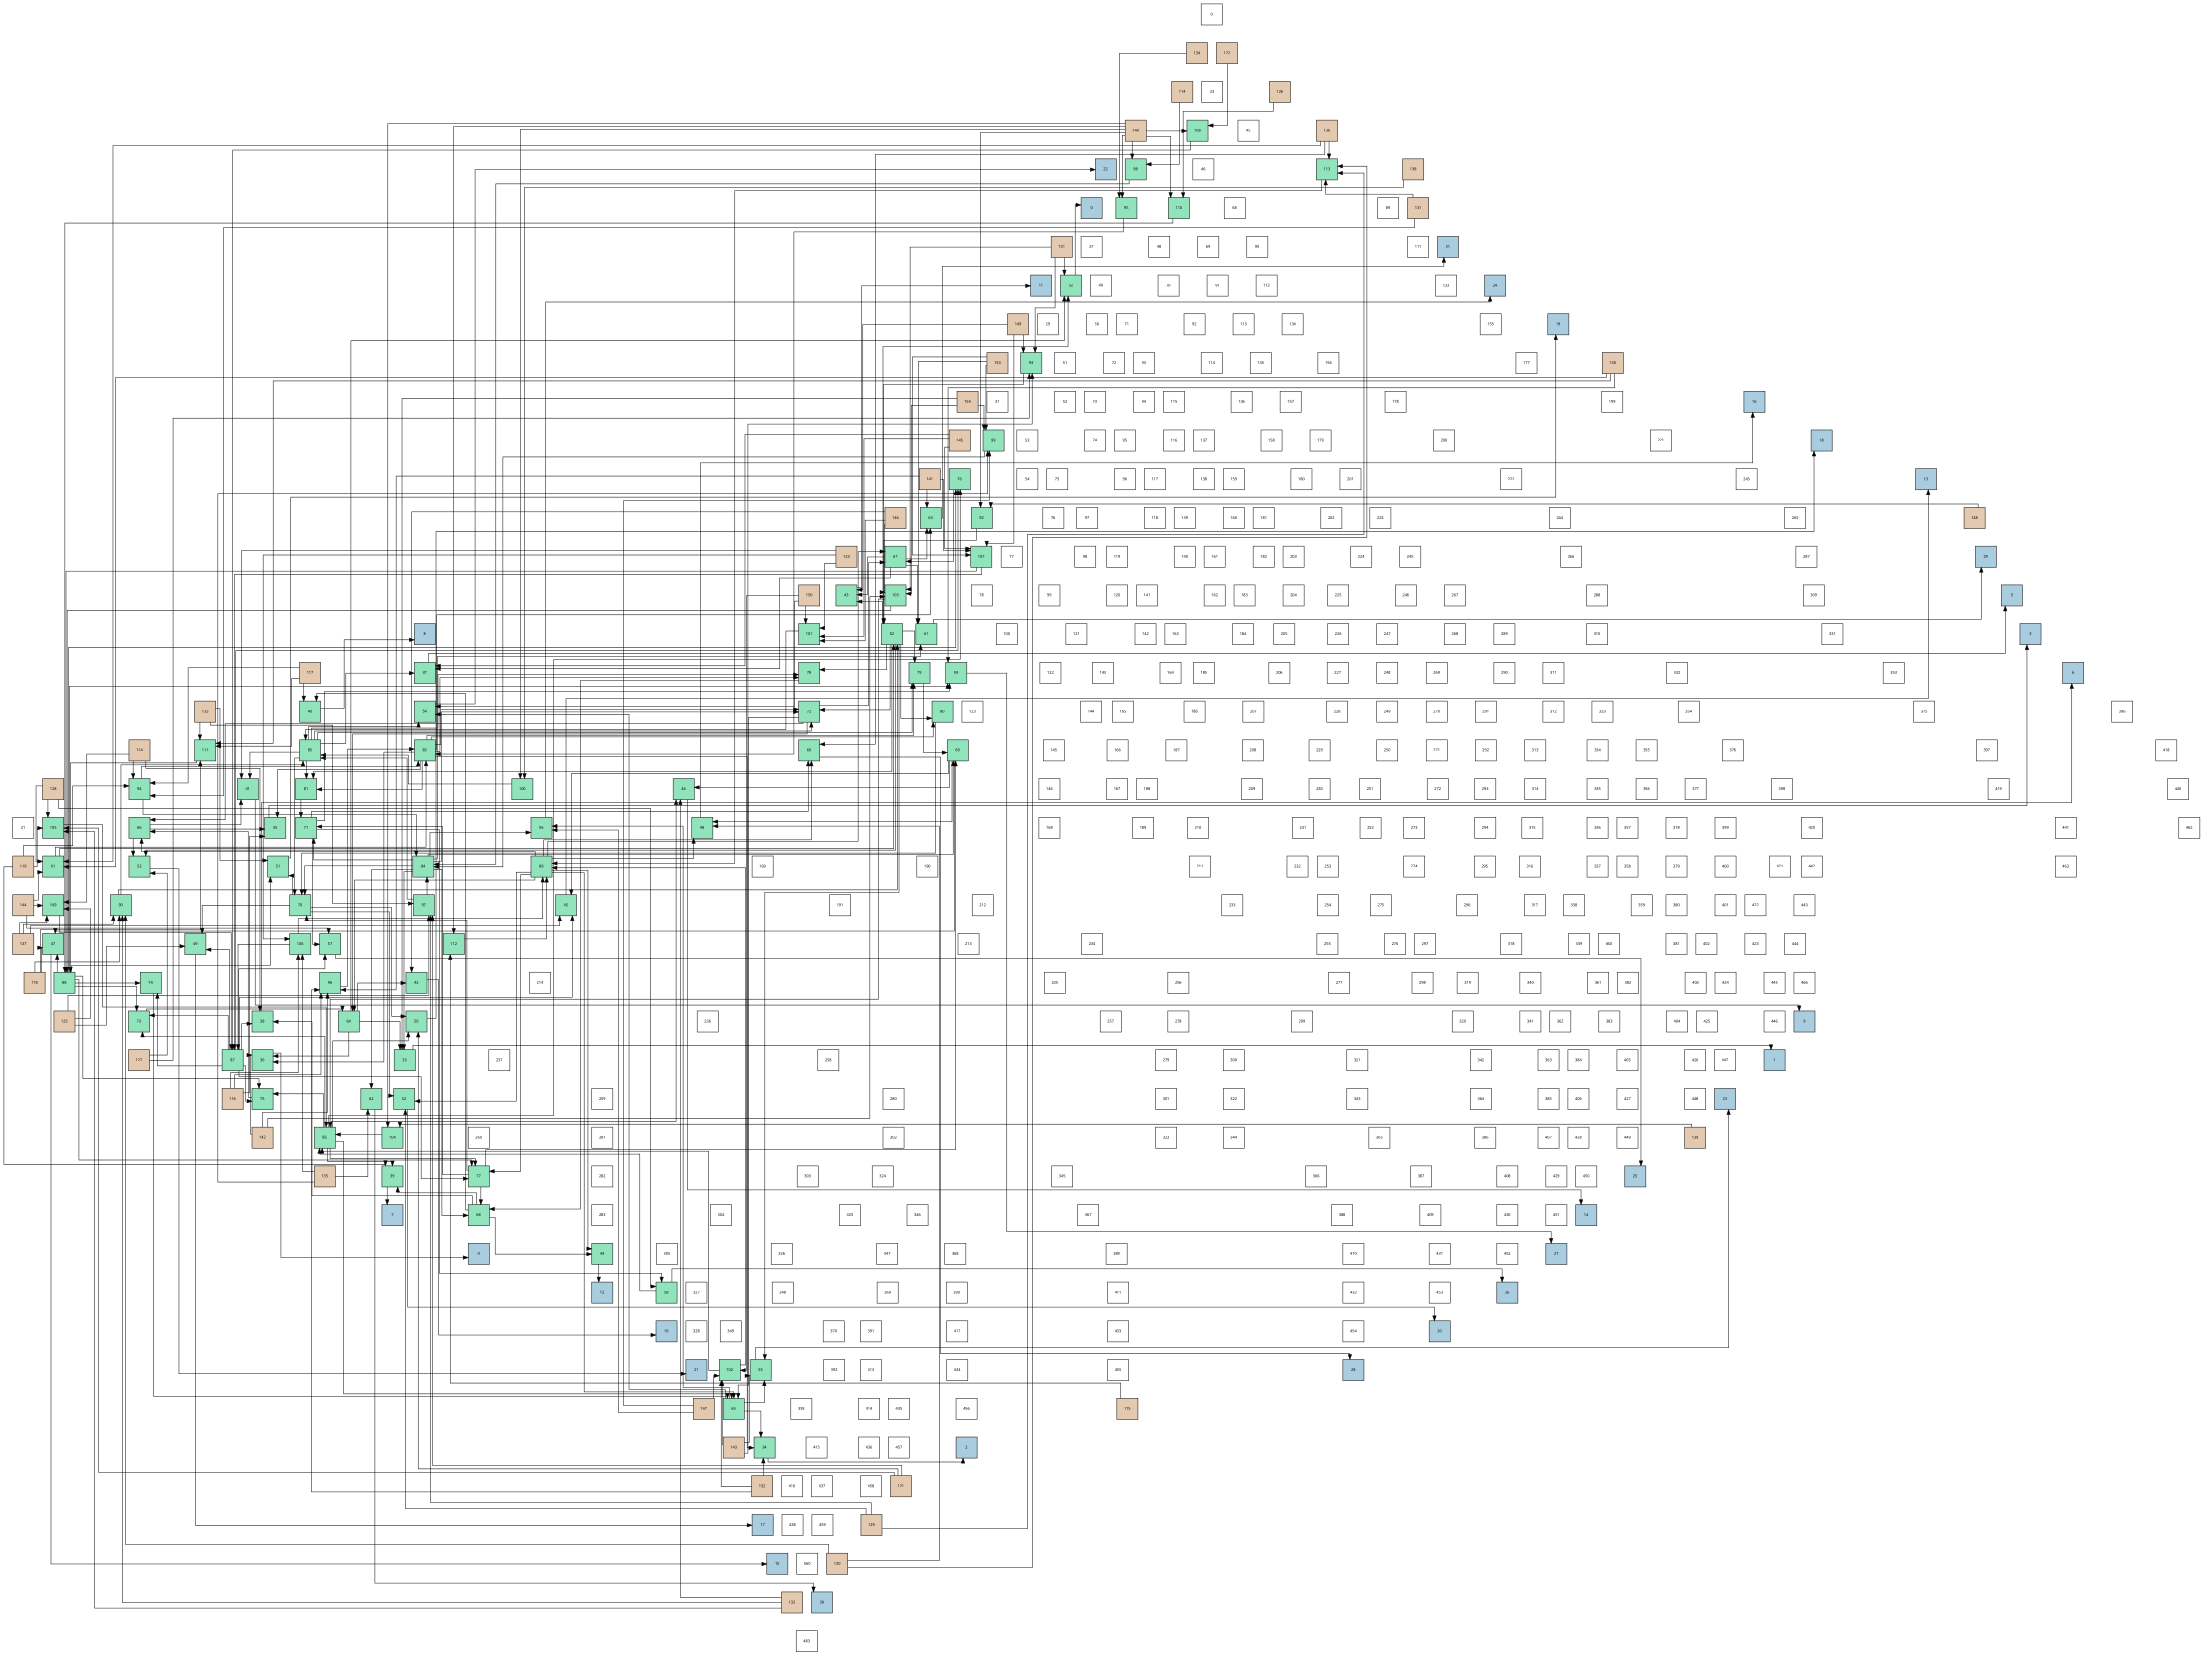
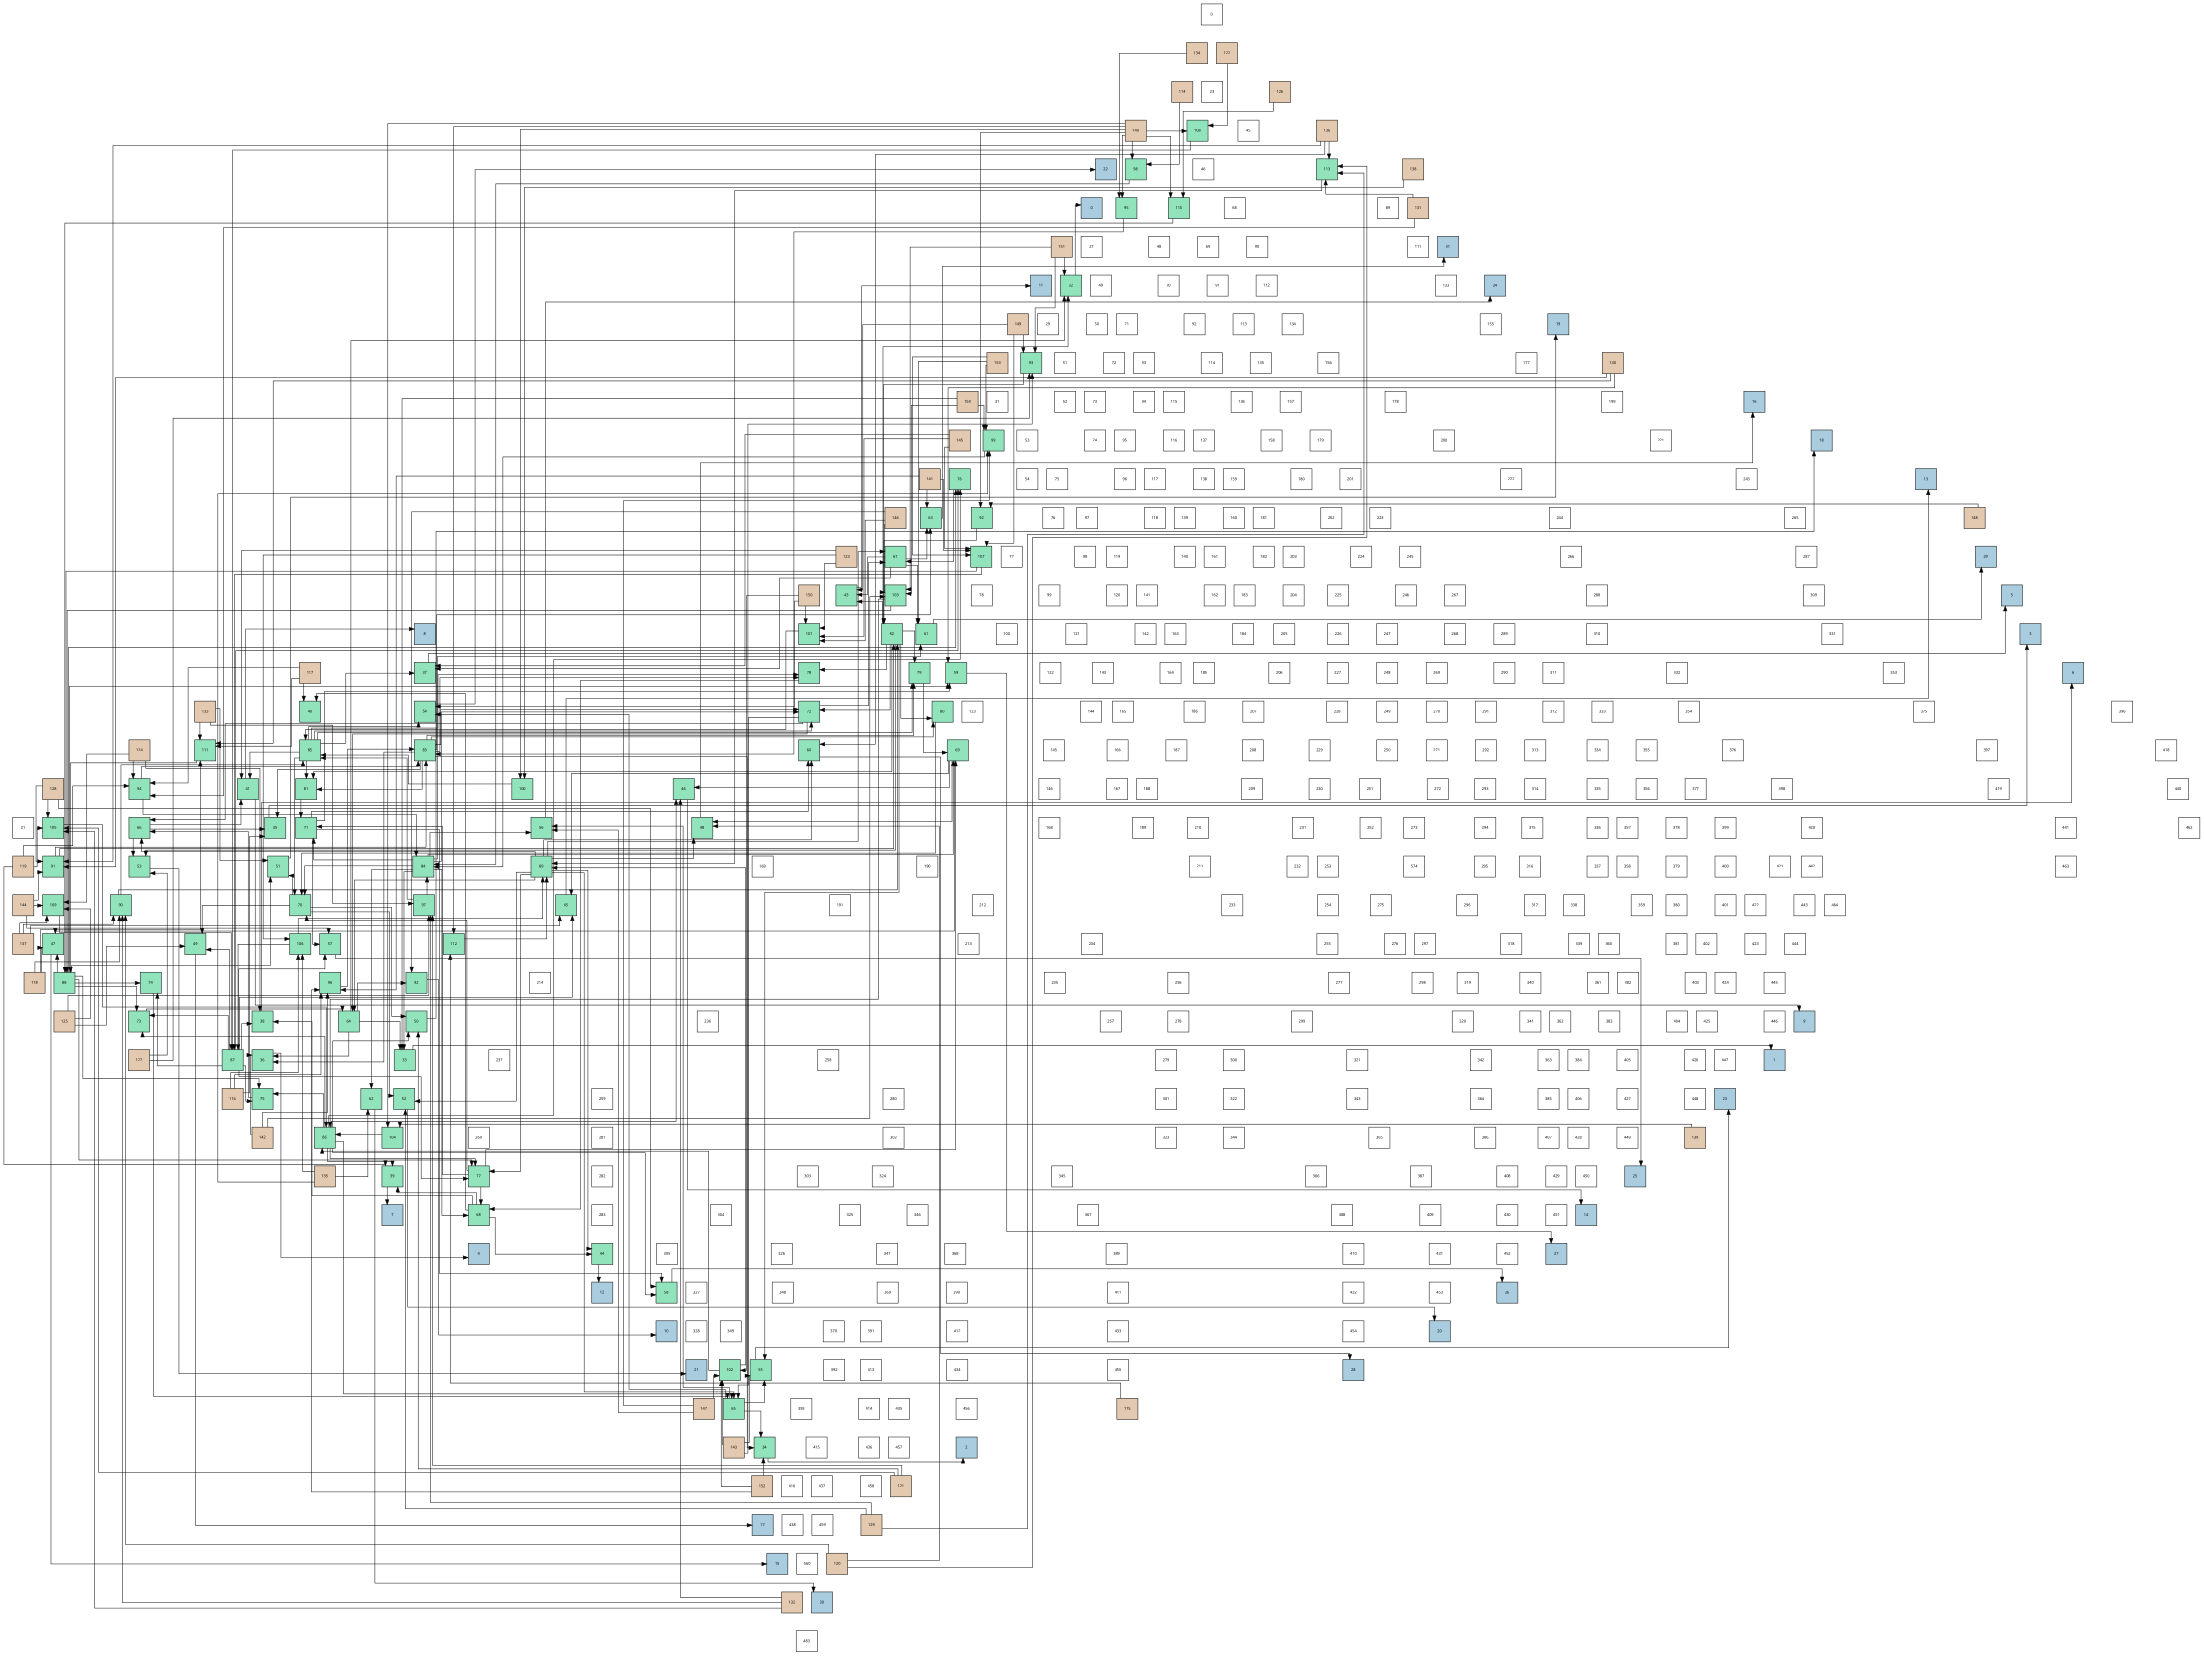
edge "40" -> "8": now "41" -> "8"
node "274": label "274" -> "574"
node "464": added
node "466": removed
edge "58" -> "86": reversed
